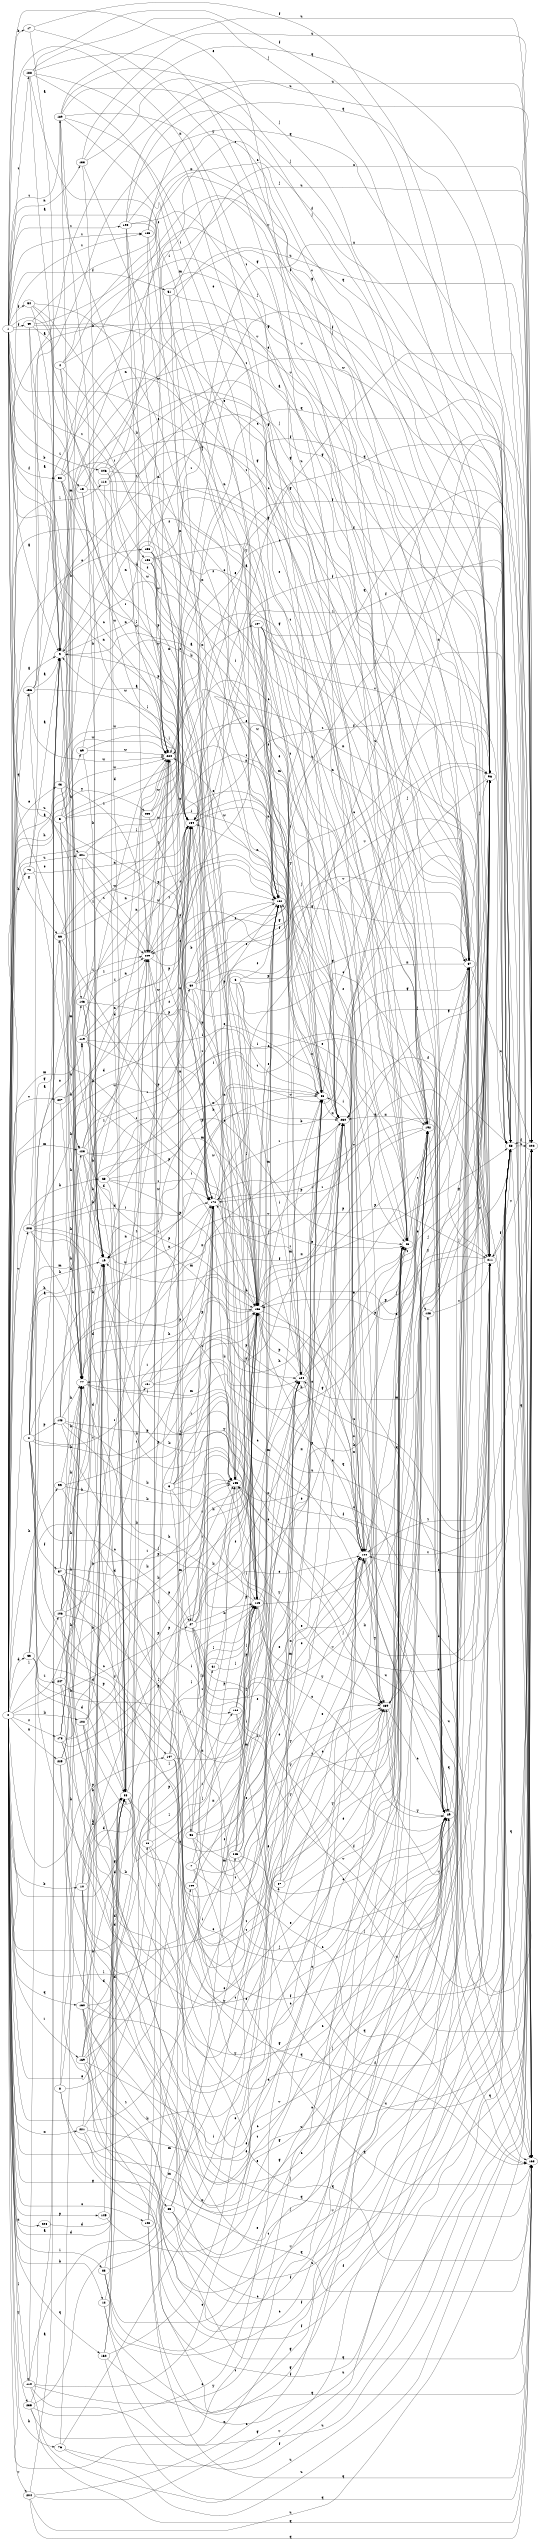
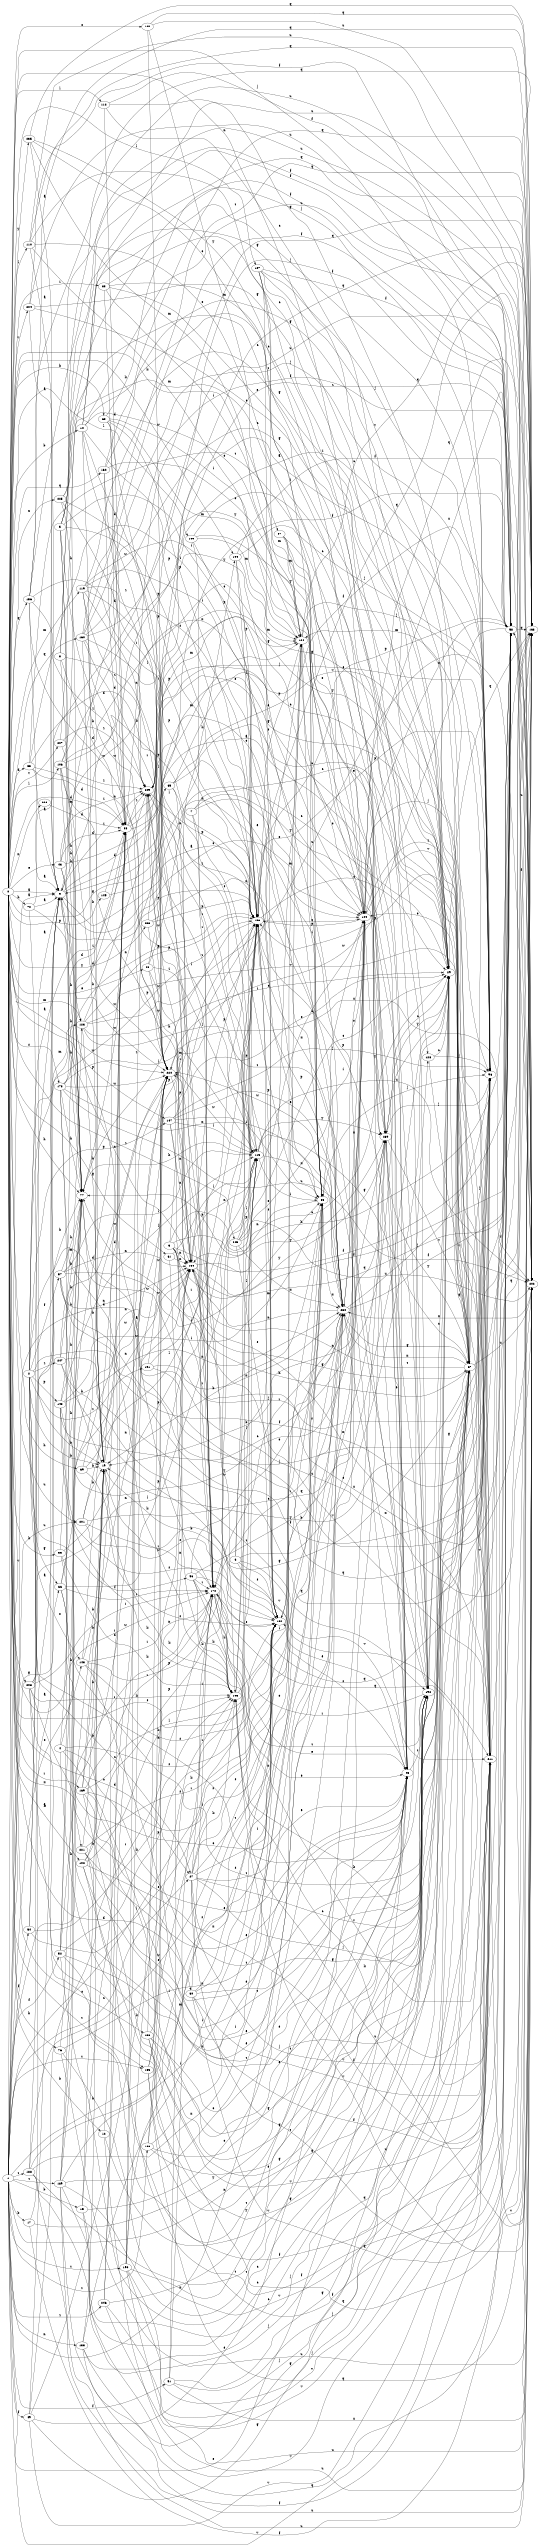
edge "124" -> "163": added, label "q"
edge "123" -> "230": now "178" -> "230"
edge "46" -> "134": now "61" -> "134"
